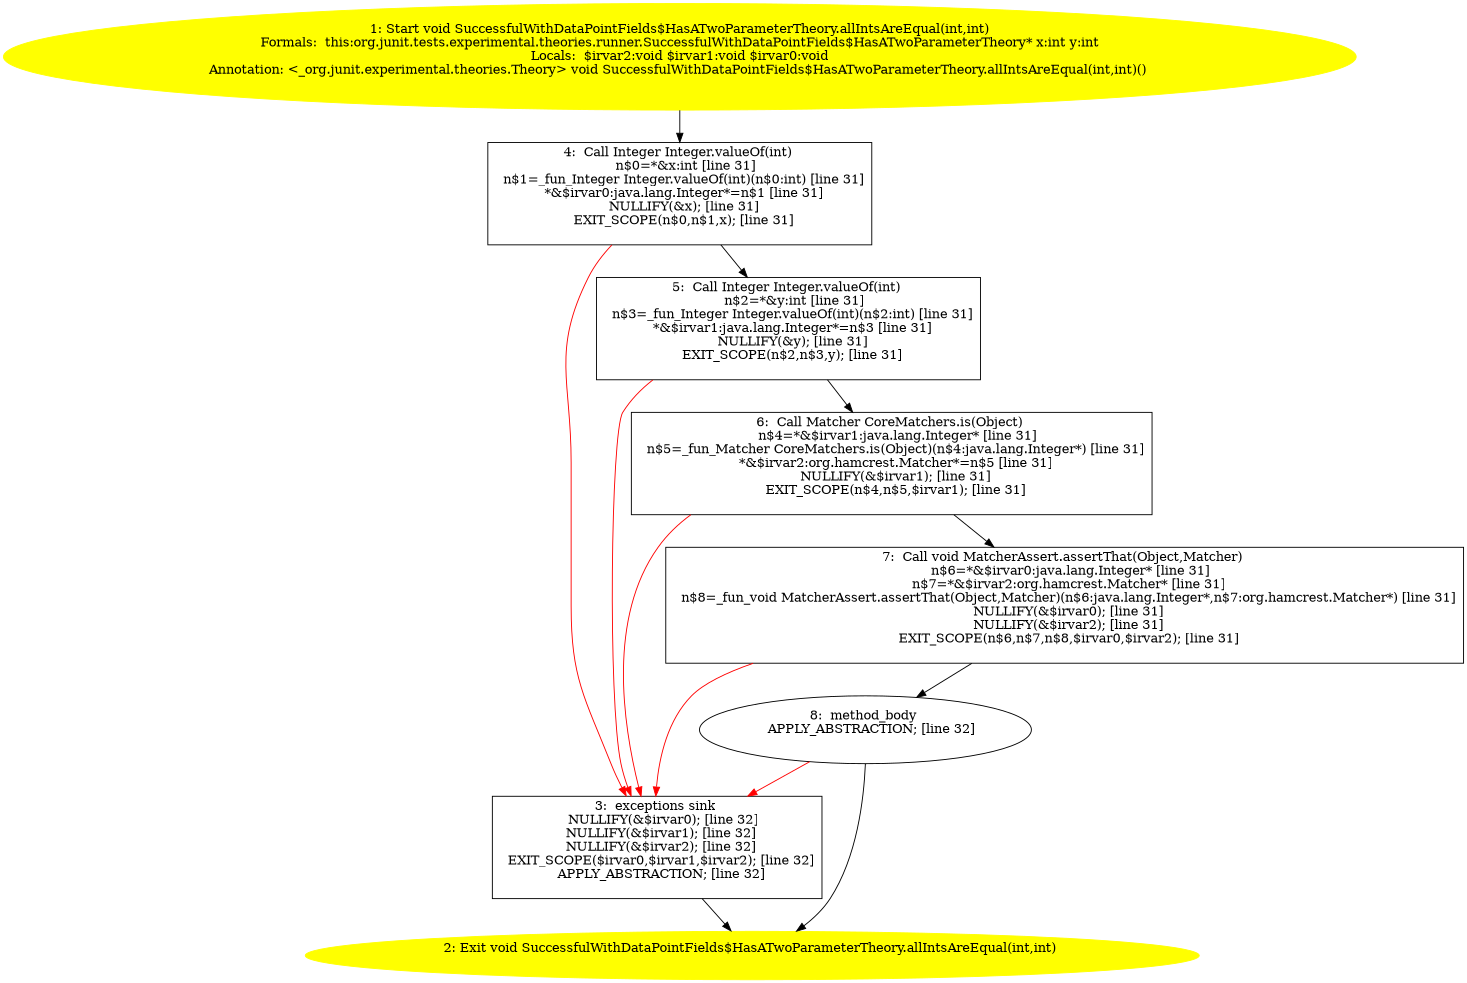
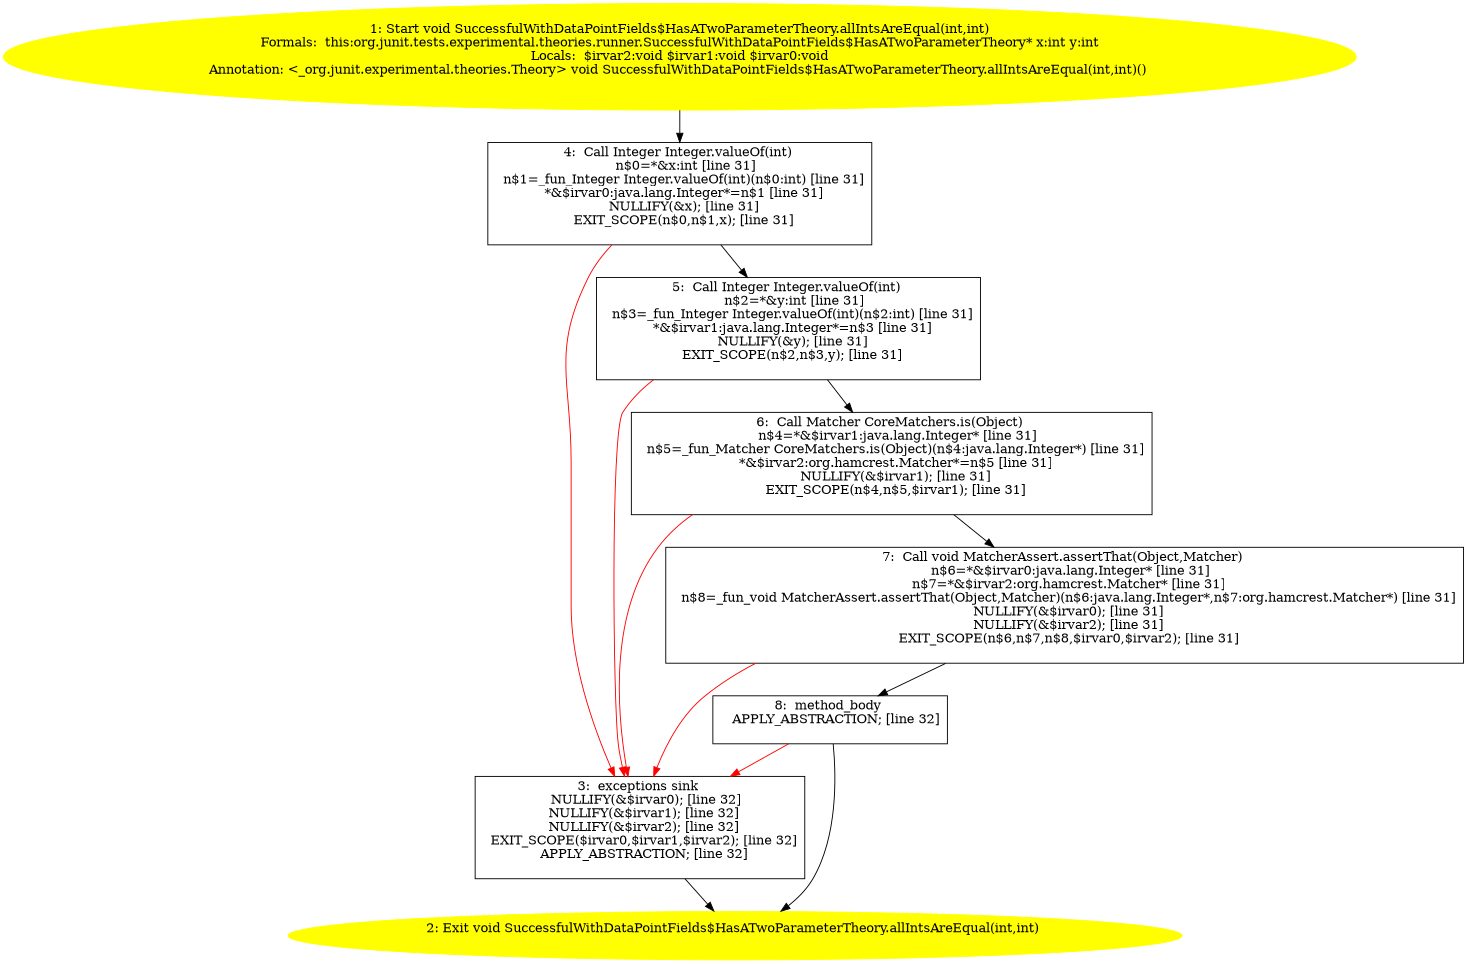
node "8:  method_body APPLY_ABSTRACTION; [line 32]": shape ellipse -> box
